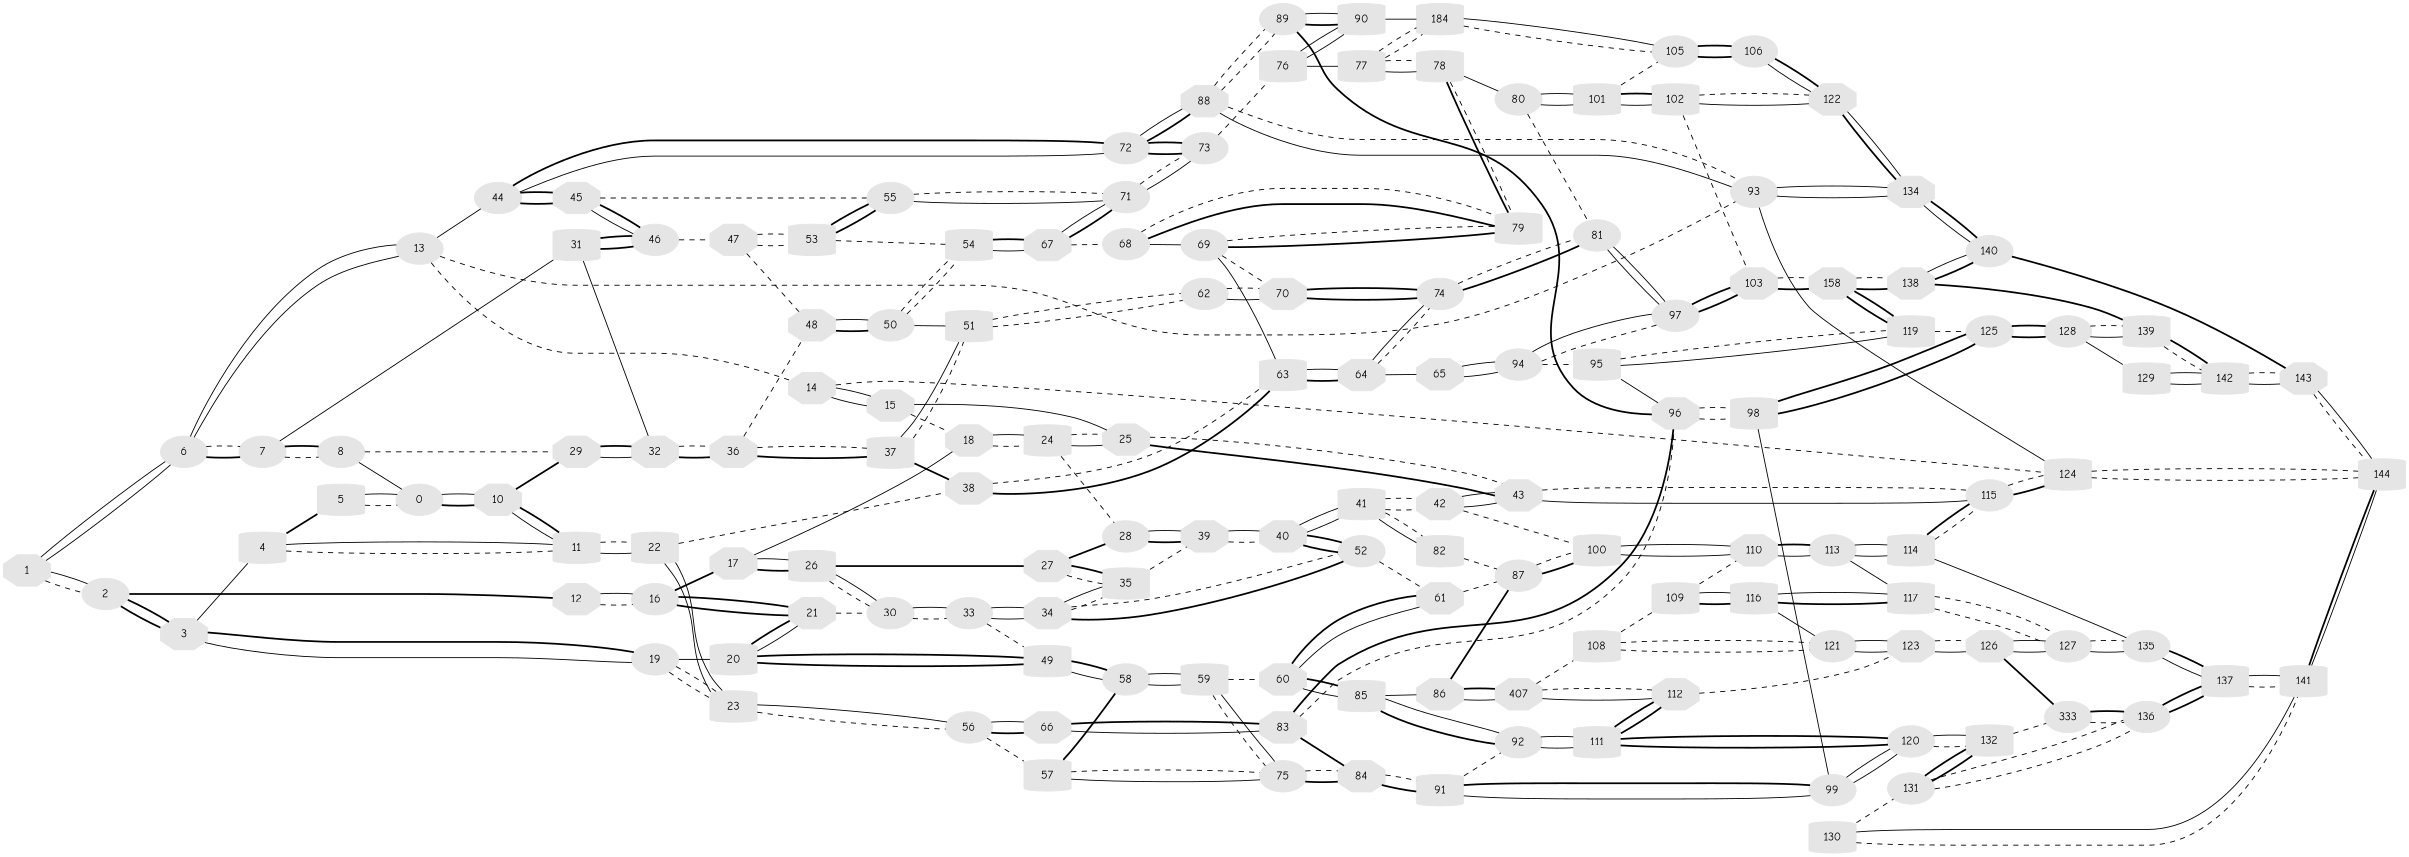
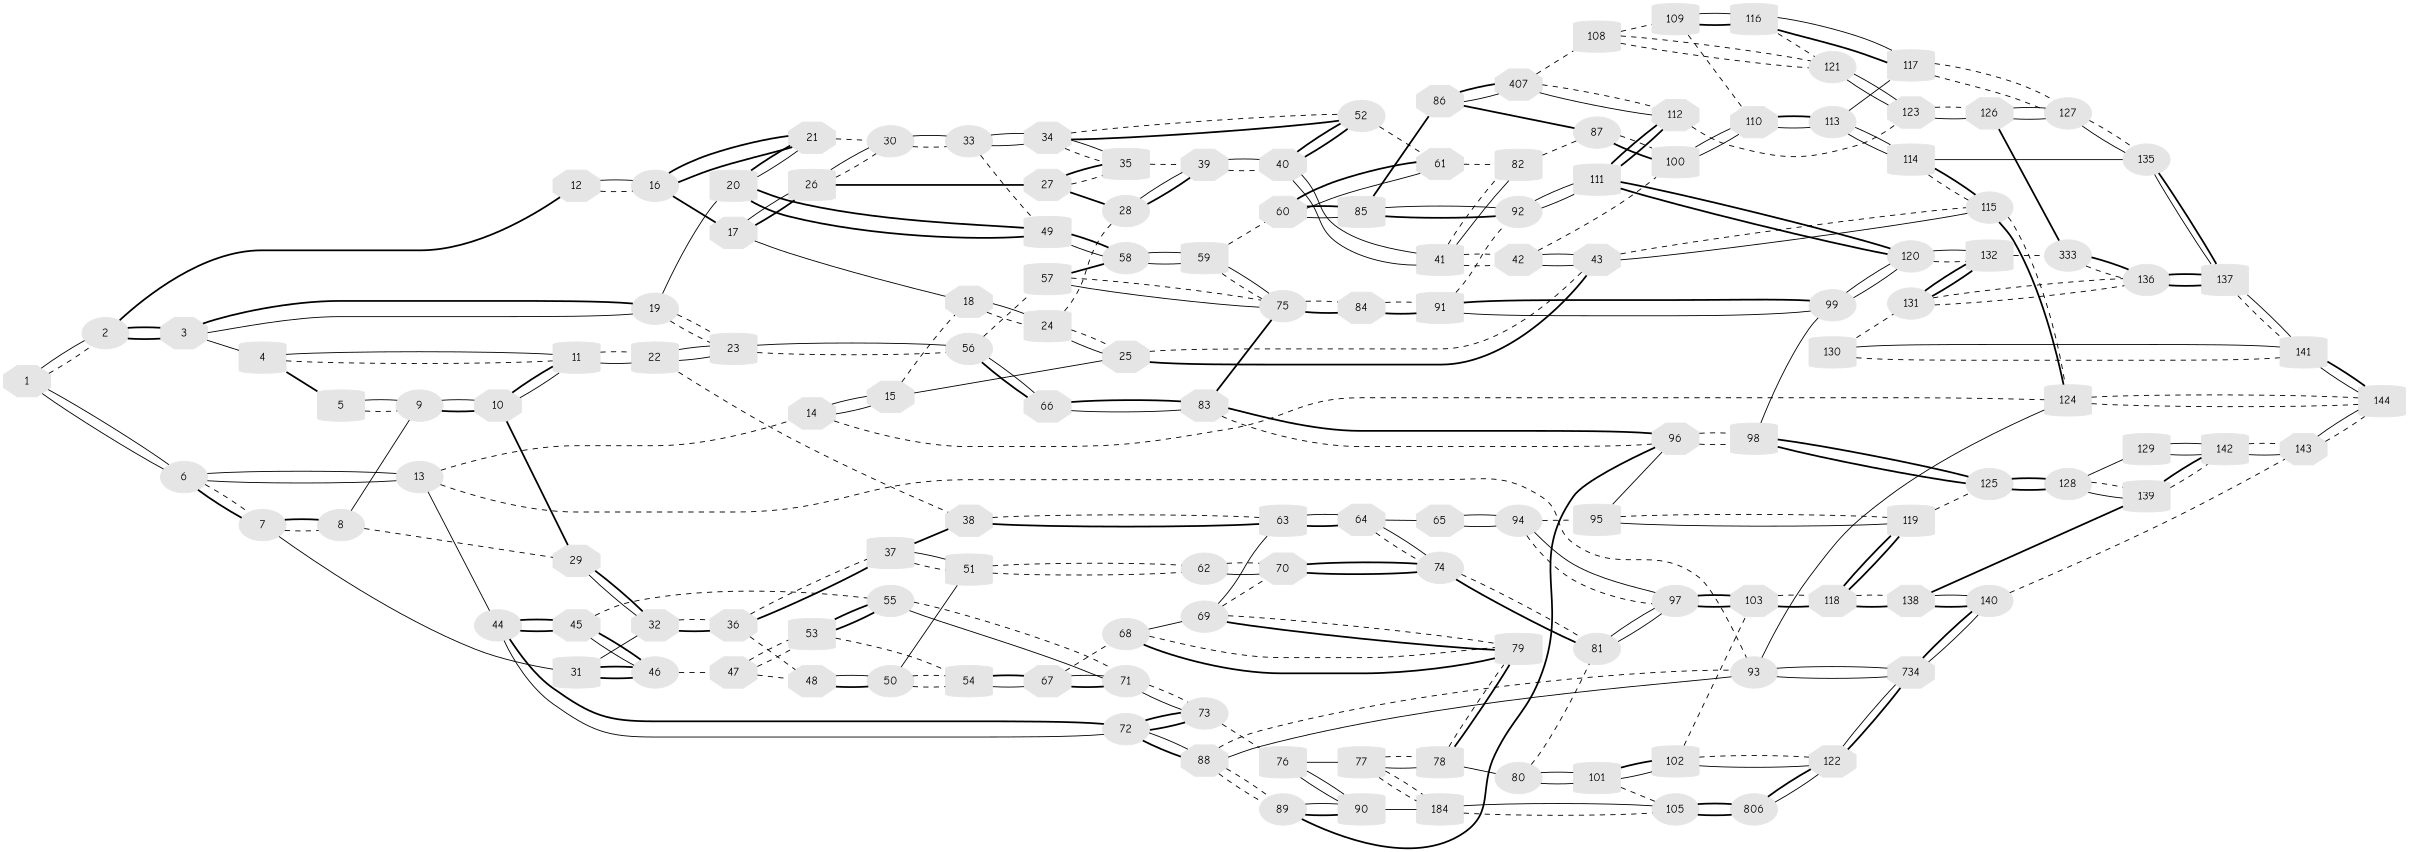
node "106": label "106" -> "806"
node "134": label "134" -> "734"
node "158": label "158" -> "118"
edge "140" -- "143": style bold -> dashed
node "0": label "0" -> "9"
edge "87" -- "61": now "82" -- "61"
edge "116" -- "121": style solid -> dashed
edge "86" -- "85": style solid -> bold
edge "83" -- "84": now "83" -- "75"
